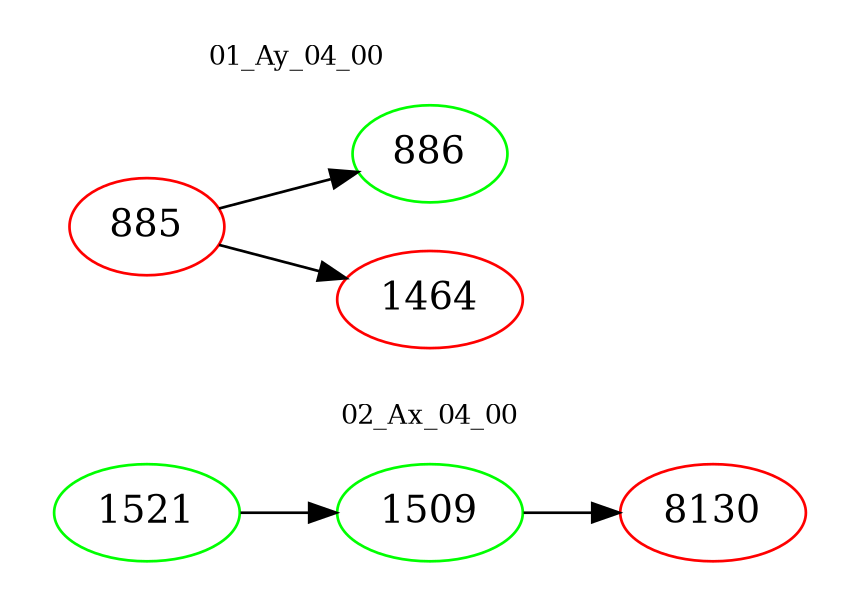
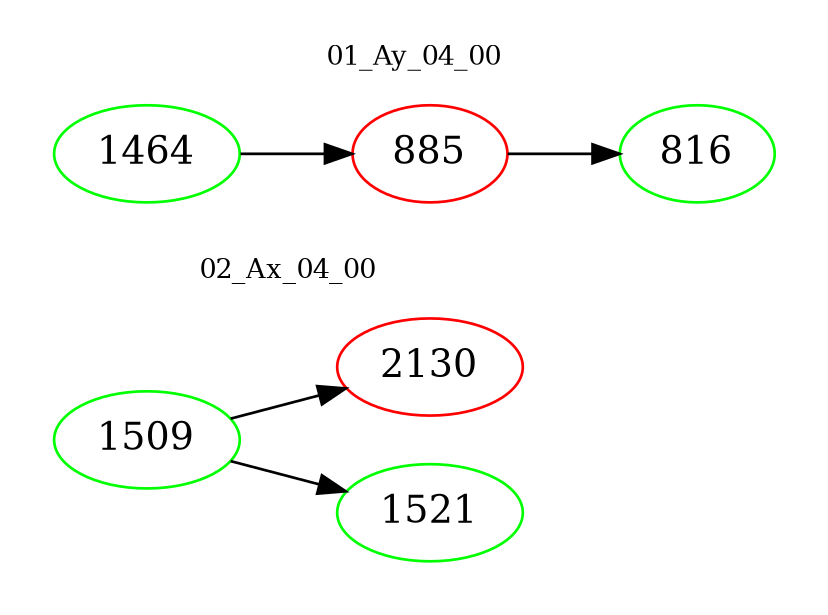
node "886": label "886" -> "816"
edge "885" -> "1464": reversed
node "1464": color red -> green
edge "1521" -> "1509": reversed
node "8130": label "8130" -> "2130"
